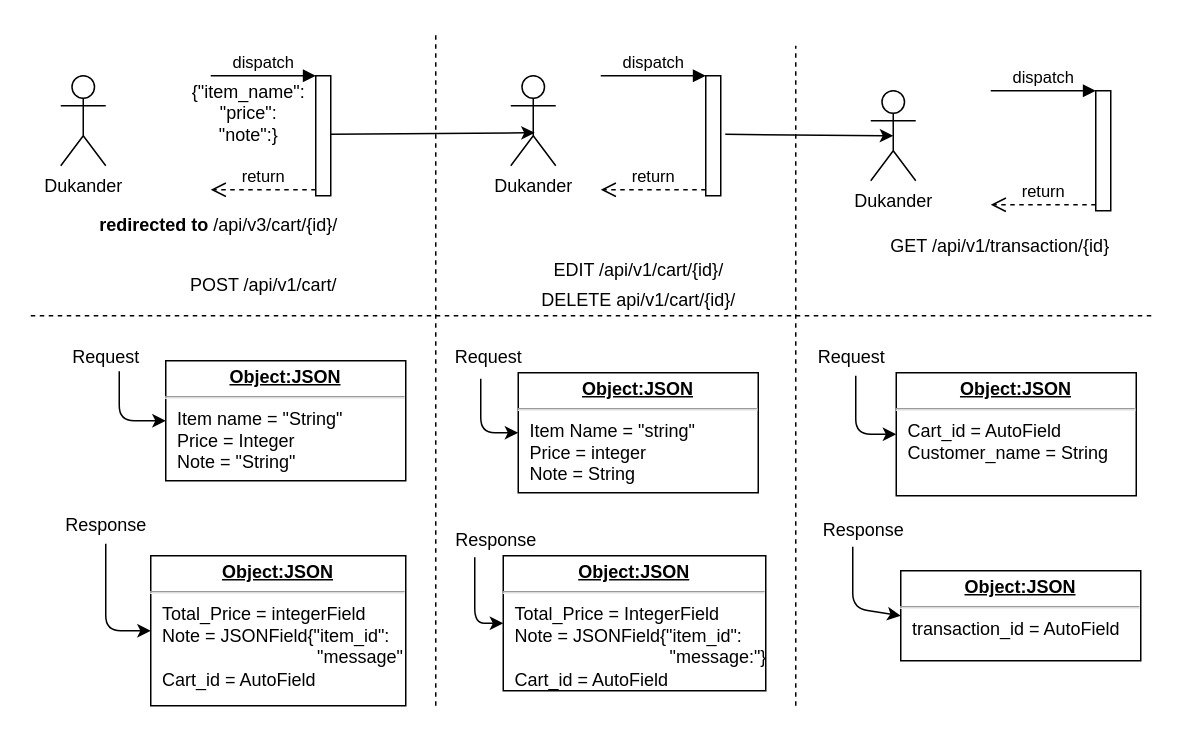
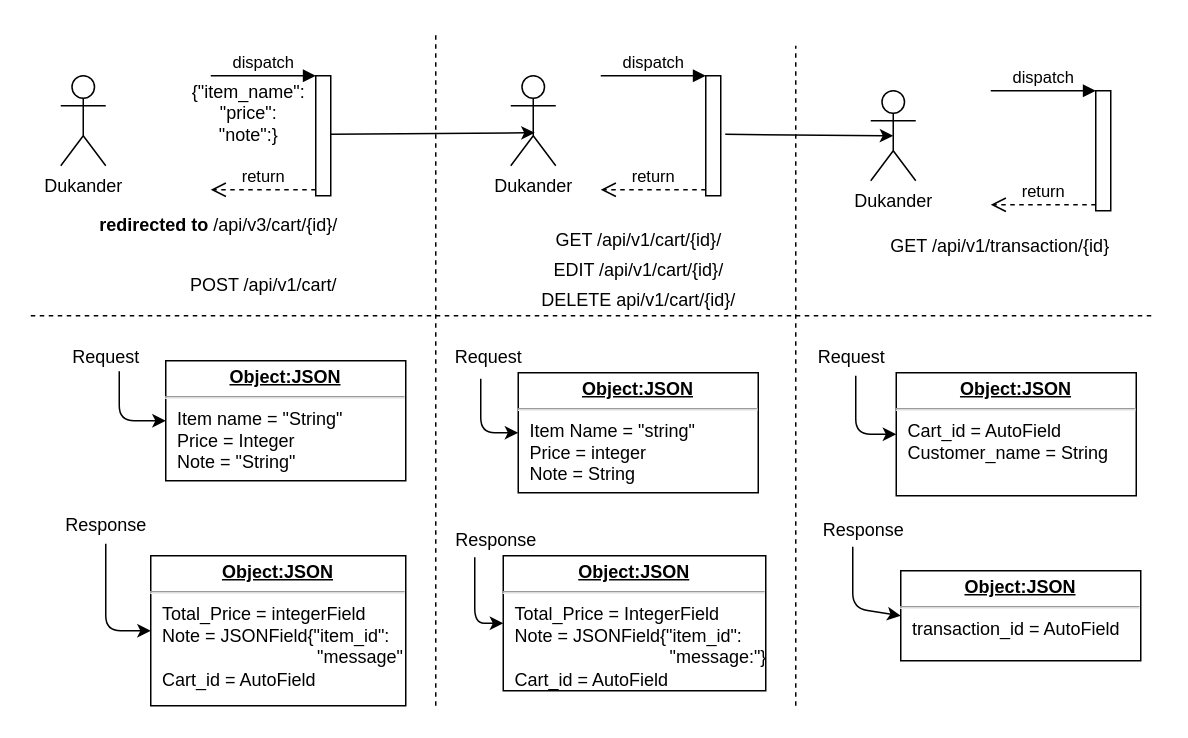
node "GET /api/v1/cart/{id}/": added
